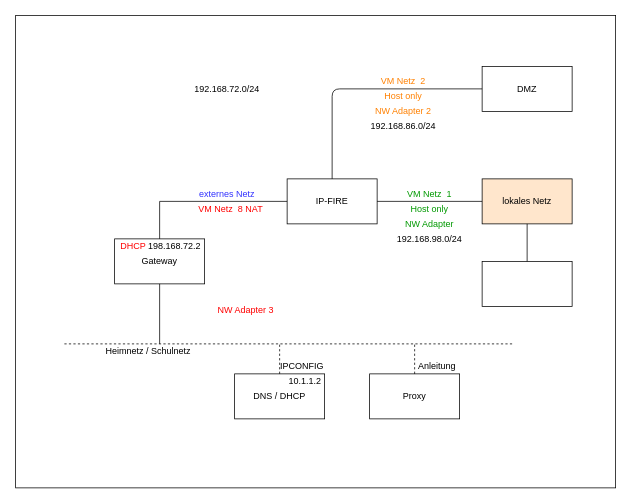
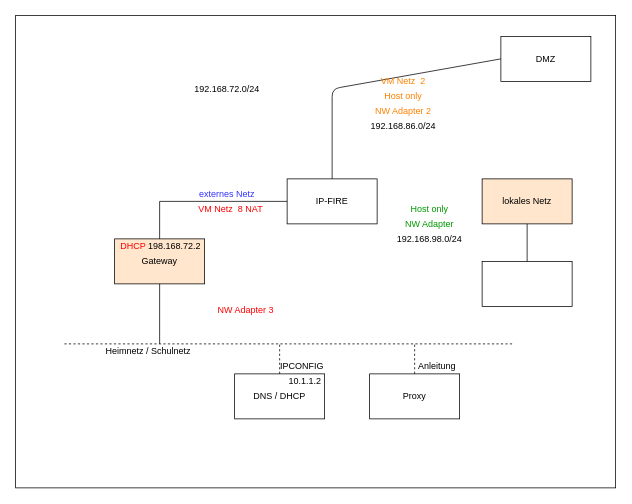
node "DMZ": moved (527, 89) -> (546, 59)
node "VM Netz 1": removed
edge "IP-FIRE" -- "lokales Netz": removed
node "Gateway": fillcolor #ffffff -> #ffe6cc
